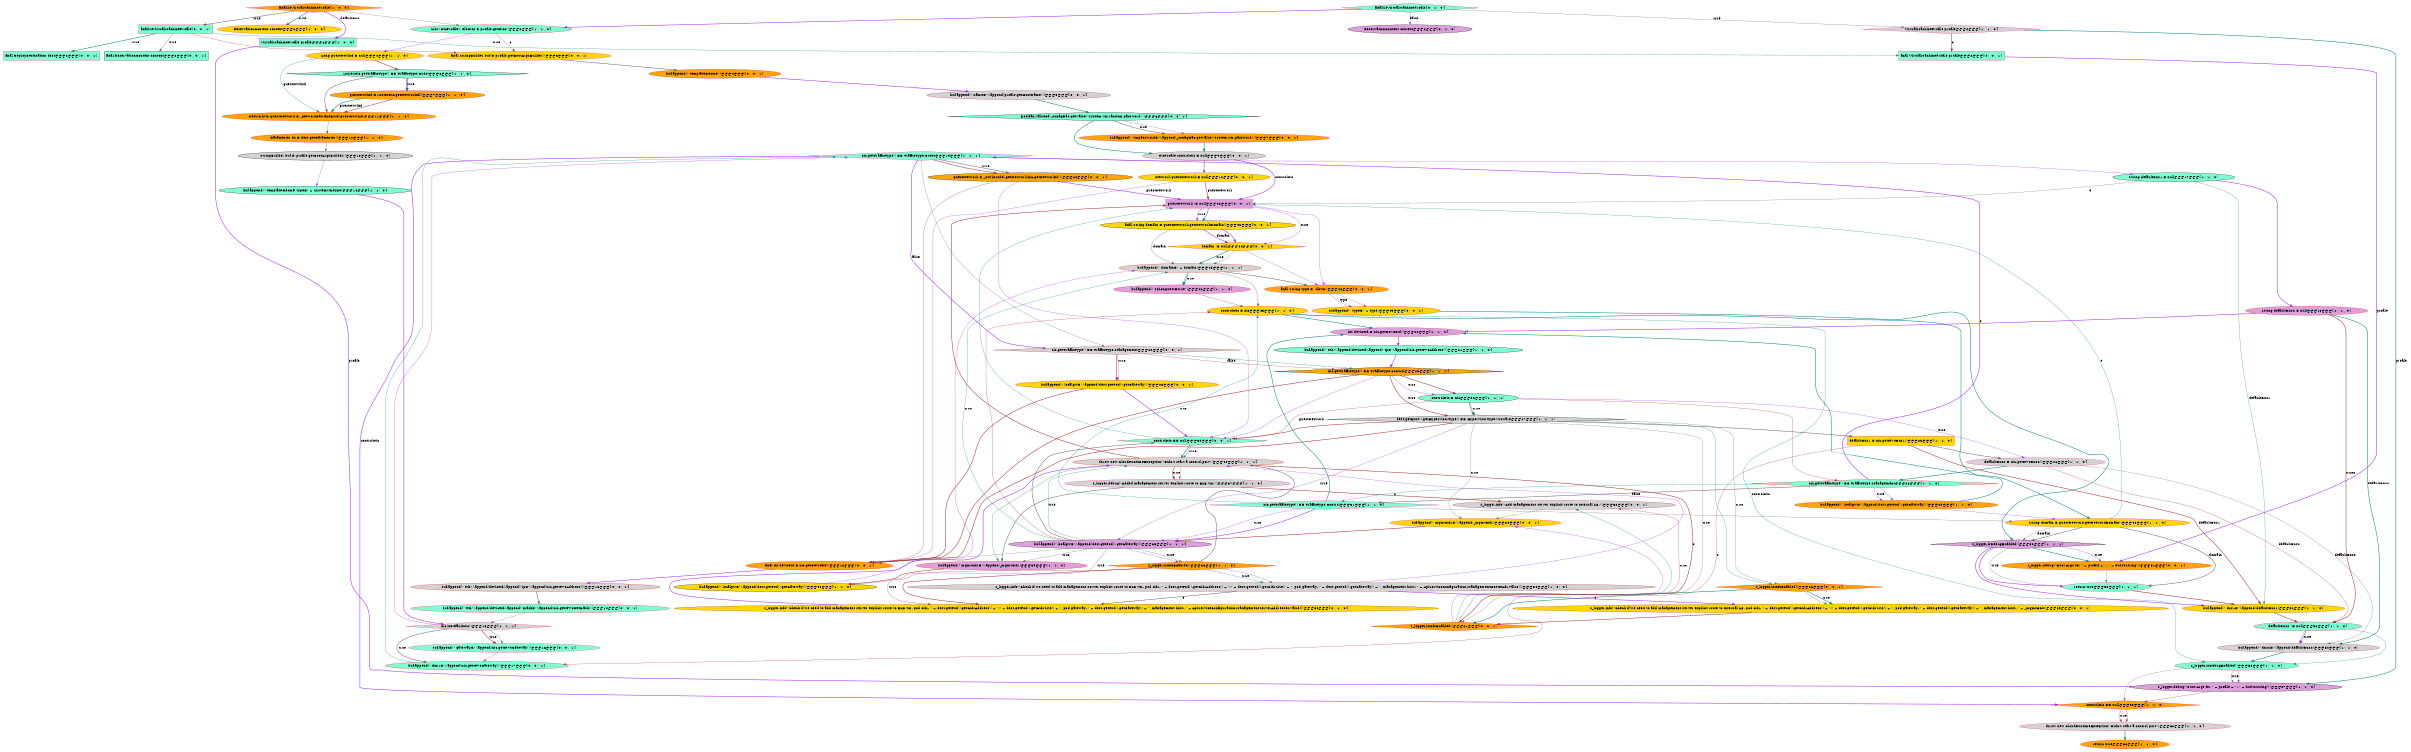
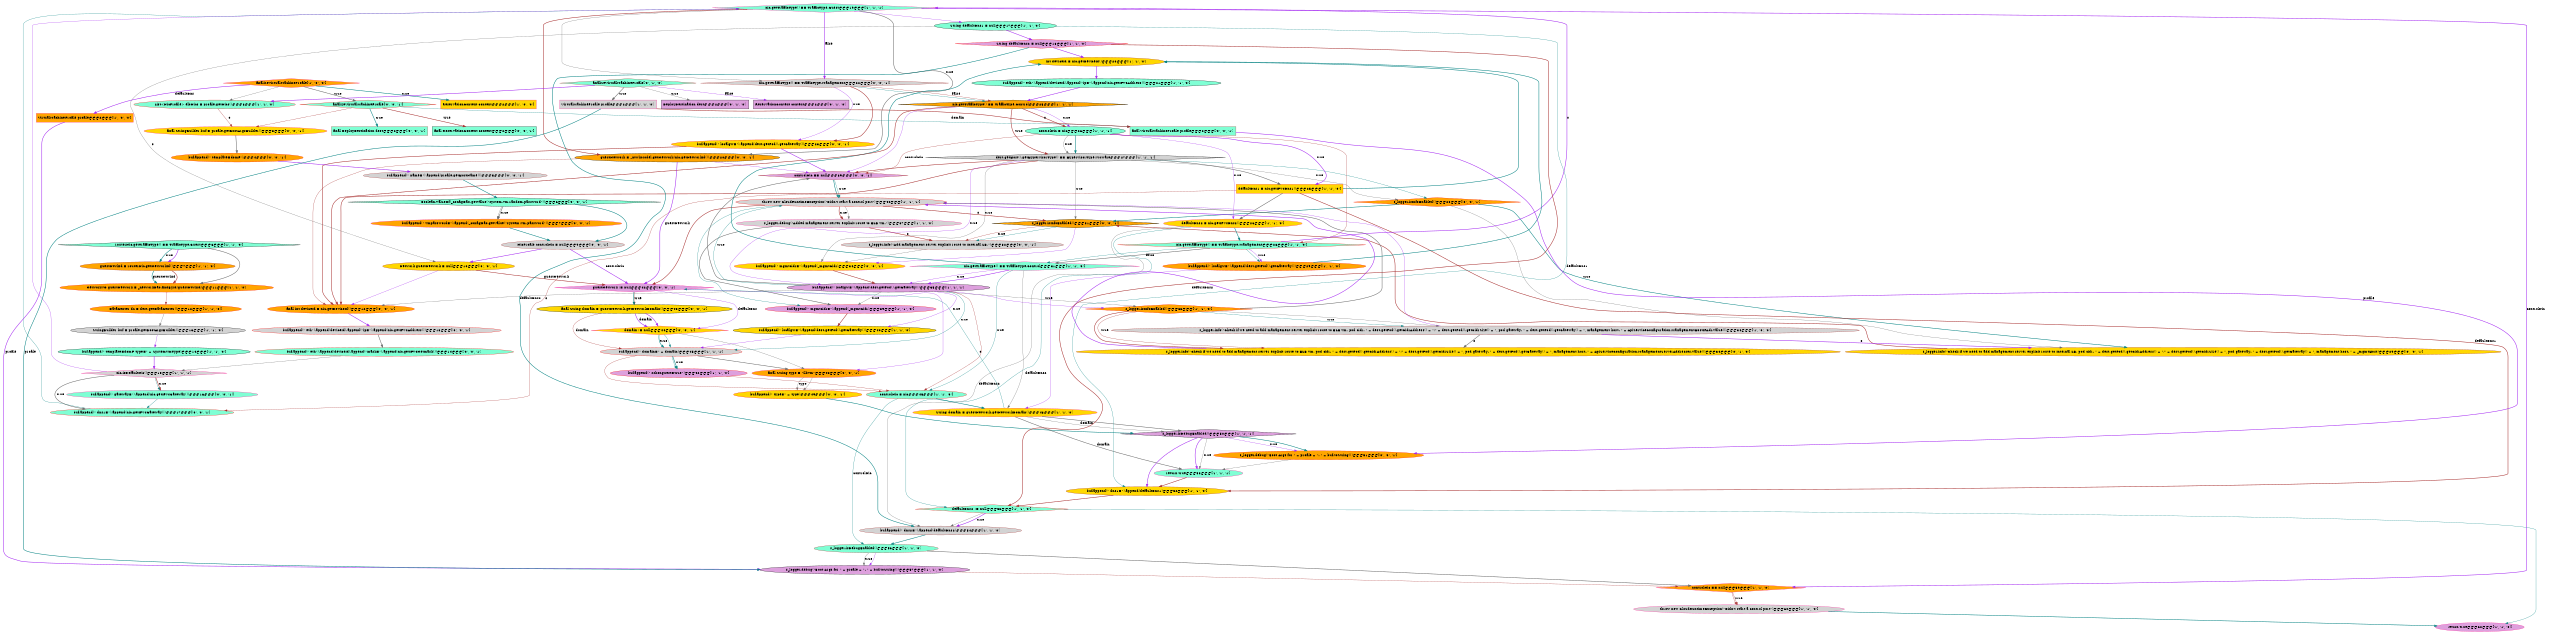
edge "finalizeVirtualMachineProfile['0', '1', '0']" -> "VirtualMachineProfile profile@@@2@@@['1', '1', '0']": style solid -> bold
node "finalizeVirtualMachineProfile['0', '0', '1']": shape box -> diamond
node "ReservationContext context@@@2@@@['1', '0', '0']": shape ellipse -> box
node "ReservationContext context@@@2@@@['0', '1', '0']": shape ellipse -> box
node "VirtualMachineProfile profile@@@2@@@['1', '1', '0']": shape diamond -> box
edge "finalizeVirtualMachineProfile['0', '0', '1']" -> "final ReservationContext context@@@2@@@['0', '0', '1']": style solid -> bold
node "VirtualMachineProfile profile@@@2@@@['1', '0', '0']": fillcolor aquamarine -> orange
edge "finalizeVirtualMachineProfile['0', '0', '1']" -> "final VirtualMachineProfile profile@@@2@@@['0', '0', '1']": label "true" -> "domain"
node "Long guestNtwkId = null@@@4@@@['1', '1', '0']": removed
node "DeployDestination dest@@@2@@@['0', '1', '0']": added
edge "controlNic = nic@@@26@@@['1', '1', '1']" -> "defaultDns1 = nic.getIPv4Dns1()@@@25@@@['1', '1', '0']": added, label "true"
edge "NicProfile controlNic = null@@@9@@@['0', '0', '1']" -> "Network guestNetwork = null@@@10@@@['0', '0', '1']": color gray40 -> purple
edge "String defaultDns1 = null@@@17@@@['1', '1', '0']" -> "guestNetwork != null@@@42@@@['0', '0', '1']": now "String defaultDns1 = null@@@17@@@['1', '1', '0']" -> "Network guestNetwork = null@@@10@@@['0', '0', '1']"
node "guestNetwork != null@@@42@@@['0', '0', '1']": shape box -> diamond
edge "guestNetwork != null@@@42@@@['0', '0', '1']" -> "domain != null@@@44@@@['0', '0', '1']": label "true" -> "defaultDns"
edge "controlNic == null@@@39@@@['0', '0', '1']" -> "guestNetwork != null@@@42@@@['0', '0', '1']": removed
node "controlNic = nic@@@45@@@['1', '1', '0']": fillcolor gold -> aquamarine
node "String defaultDns2 = null@@@18@@@['1', '1', '0']": shape ellipse -> diamond
edge "controlNic = nic@@@45@@@['1', '1', '0']" -> "int deviceId = nic.getDeviceId()@@@20@@@['1', '1', '0']": now "defaultDns1 = nic.getIPv4Dns1()@@@25@@@['1', '1', '0']" -> "int deviceId = nic.getDeviceId()@@@20@@@['1', '1', '0']"
node "int deviceId = nic.getDeviceId()@@@20@@@['1', '1', '0']": fillcolor plum -> gold
edge "controlNic = nic@@@26@@@['1', '1', '1']" -> "controlNic == null@@@39@@@['0', '0', '1']": label "guestNetwork" -> "controlNic"
node "controlNic == null@@@39@@@['0', '0', '1']": fillcolor aquamarine -> plum
node "defaultDns2 = nic.getIPv4Dns2()@@@26@@@['1', '1', '0']": fillcolor lightgrey -> gold
edge "String defaultDns2 = null@@@18@@@['1', '1', '0']" -> "defaultDns2 != null@@@53@@@['1', '1', '0']": label "true2" -> "defaultDns2"
edge "defaultDns2 = nic.getIPv4Dns2()@@@26@@@['1', '1', '0']" -> "defaultDns2 != null@@@53@@@['1', '1', '0']": color brown -> teal
node "s_logger.isInfoEnabled()@@@31@@@['0', '0', '1']": color red -> black
node "defaultDns2 != null@@@53@@@['1', '1', '0']": shape ellipse -> diamond
edge "defaultDns2 != null@@@53@@@['1', '1', '0']" -> "s_logger.isDebugEnabled()@@@56@@@['1', '1', '0']": now "defaultDns2 != null@@@53@@@['1', '1', '0']" -> "return true@@@62@@@['1', '1', '0']"
edge "s_logger.isDebugEnabled()@@@56@@@['1', '1', '0']" -> "controlNic == null@@@59@@@['1', '1', '0']": style solid -> bold
node "return true@@@62@@@['1', '1', '0']": fillcolor orange -> plum
